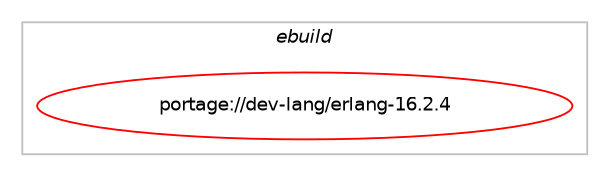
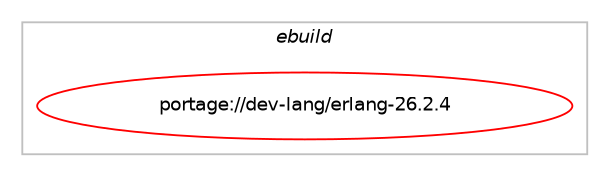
node "portage://dev-lang/erlang-16.2.4": label "portage://dev-lang/erlang-16.2.4" -> "portage://dev-lang/erlang-26.2.4"
